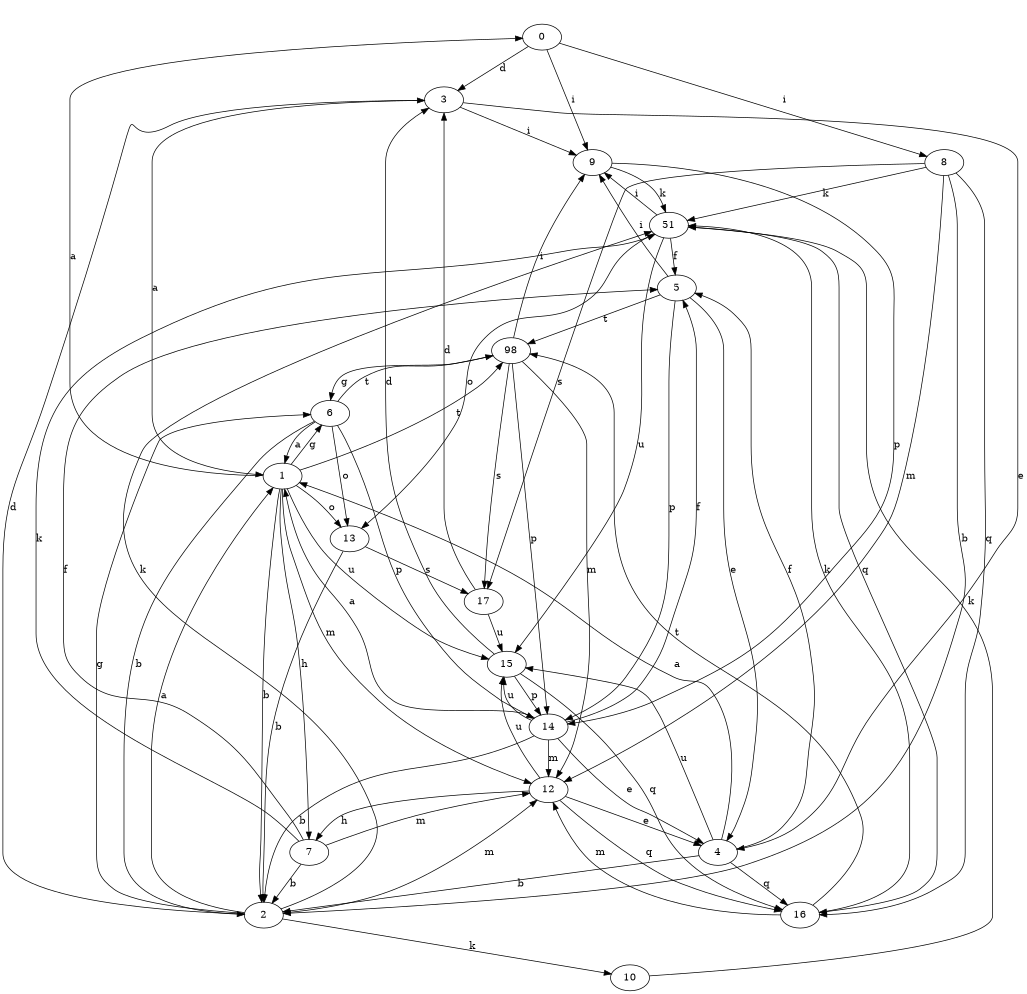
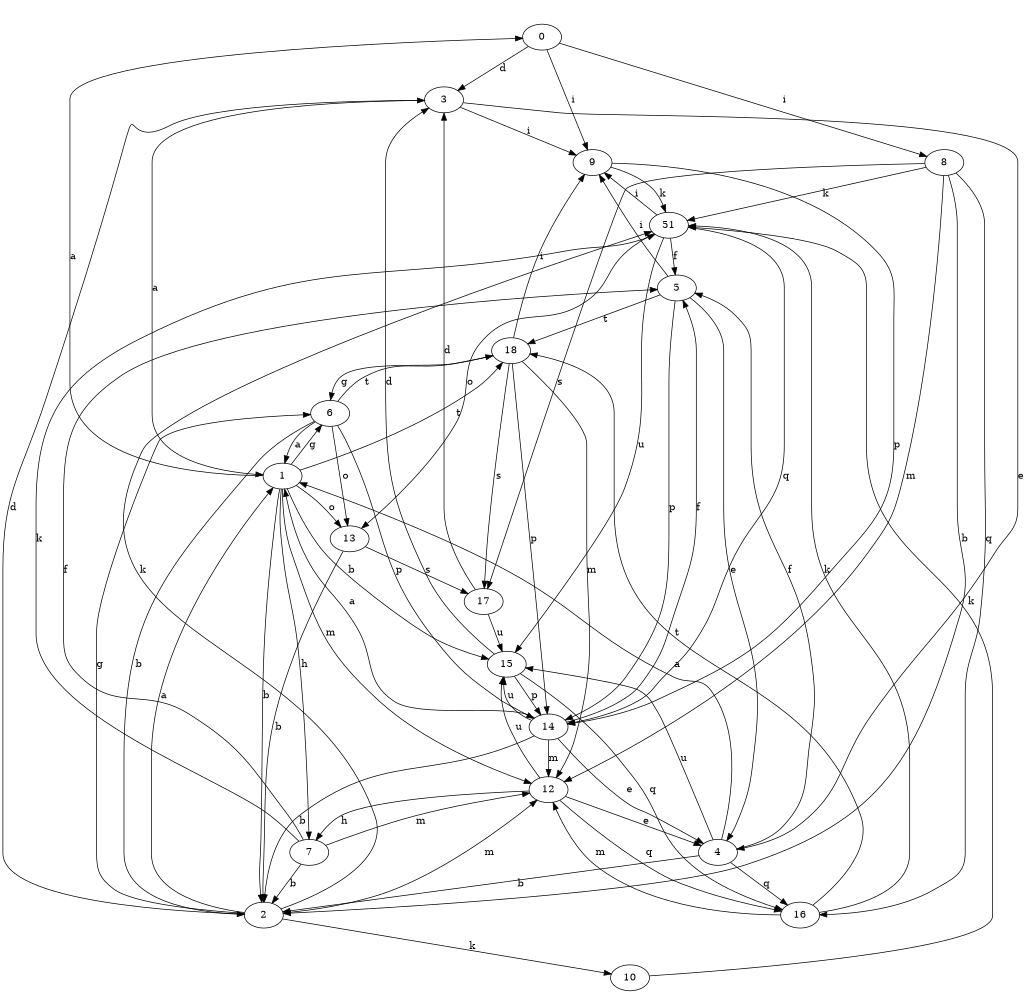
node "98": label "98" -> "18"
edge "51" -> "16": now "51" -> "14"
edge "1" -> "15": label "u" -> "b"
